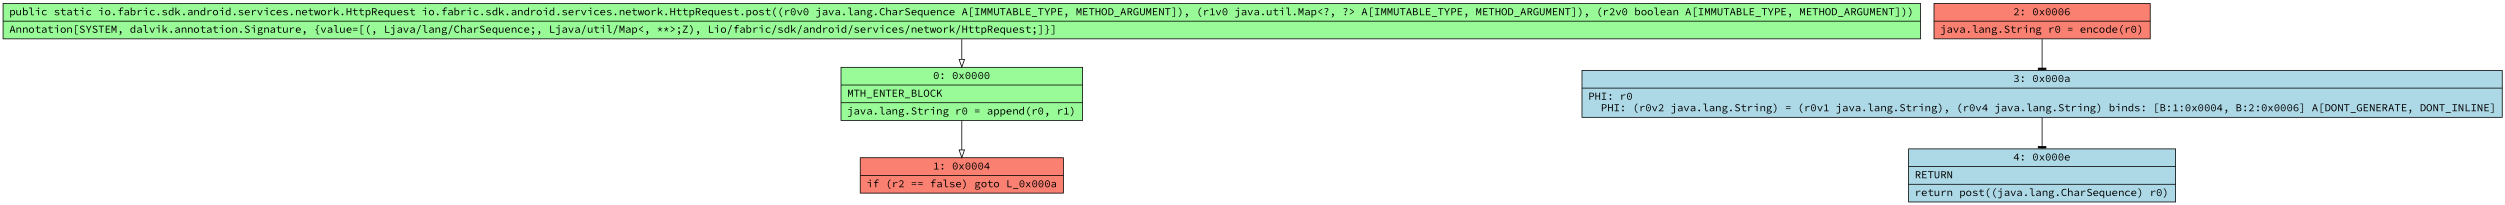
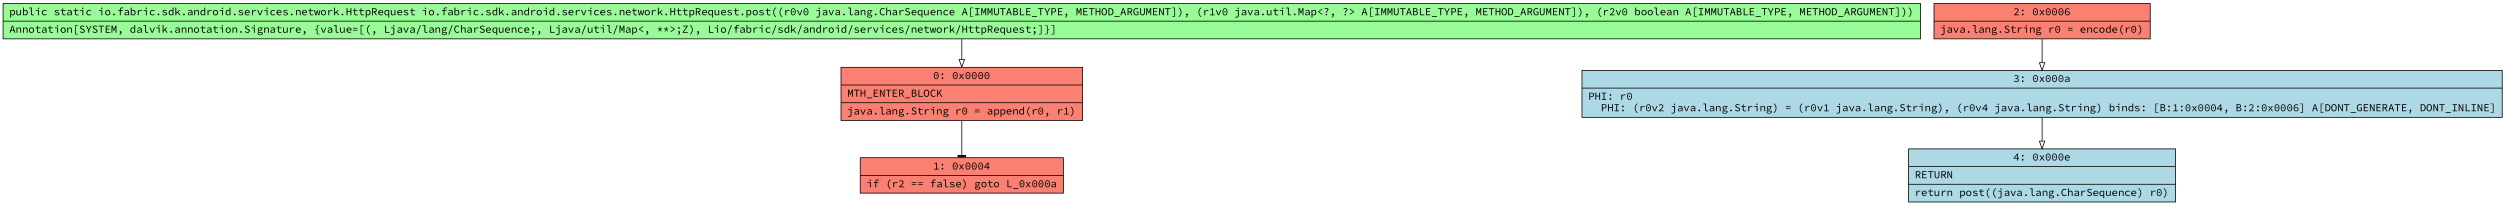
edge "2: 0x0006" -> "3: 0x000a": arrowhead tee -> onormal
node "0: 0x0000": fillcolor palegreen -> salmon
edge "3: 0x000a" -> "4: 0x000e": arrowhead tee -> onormal
edge "0: 0x0000" -> "1: 0x0004": arrowhead onormal -> tee
